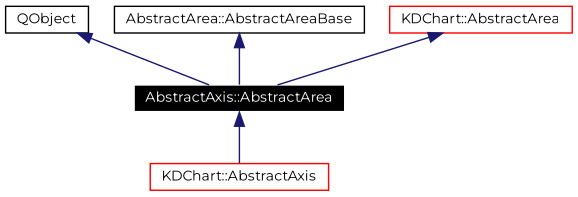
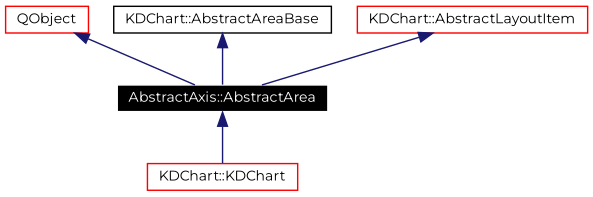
node "QObject": color black -> red
node "AbstractArea::AbstractAreaBase": label "AbstractArea::AbstractAreaBase" -> "KDChart::AbstractAreaBase"
node "KDChart::AbstractArea": label "KDChart::AbstractArea" -> "KDChart::AbstractLayoutItem"
node "KDChart::AbstractAxis": label "KDChart::AbstractAxis" -> "KDChart::KDChart"
